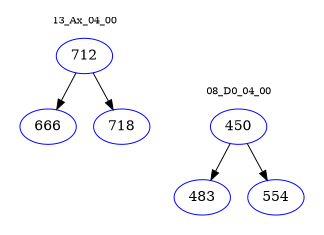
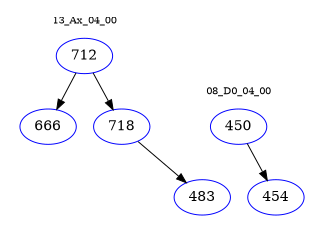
edge "450" -> "483": now "718" -> "483"
node "554": label "554" -> "454"
